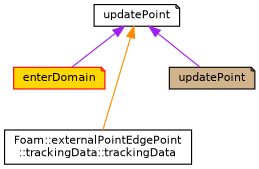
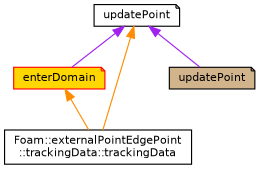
edge "Foam::externalPointEdgePoint ::trackingData::trackingData" -> "enterDomain": added
